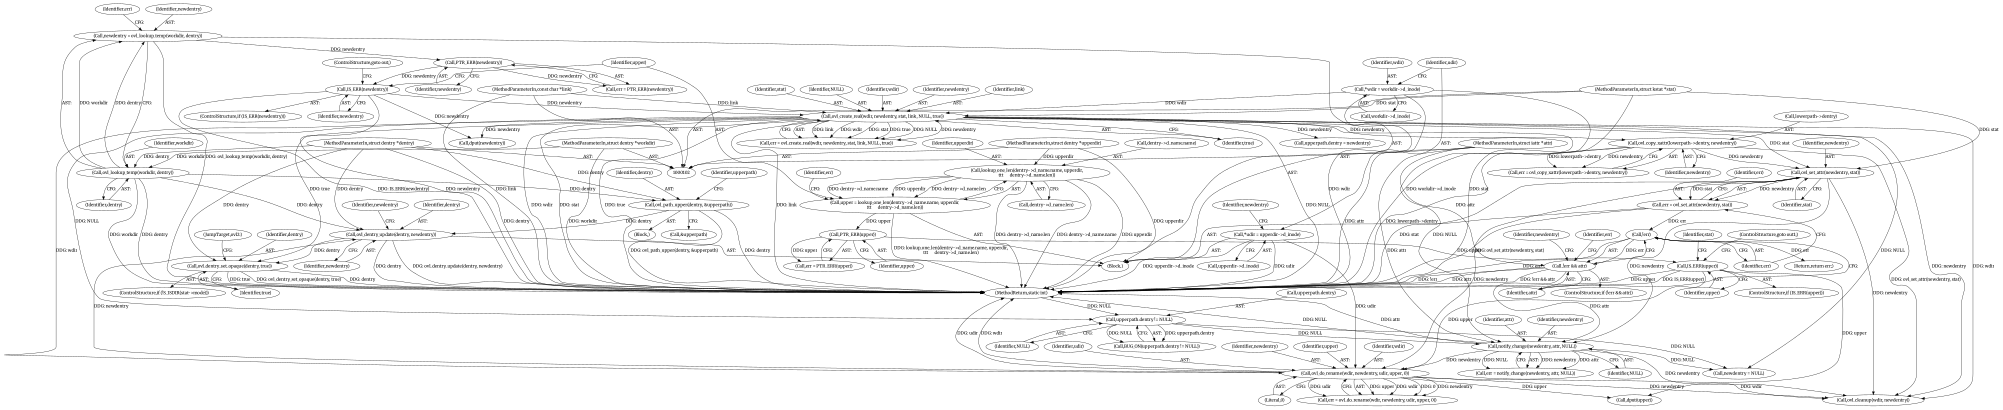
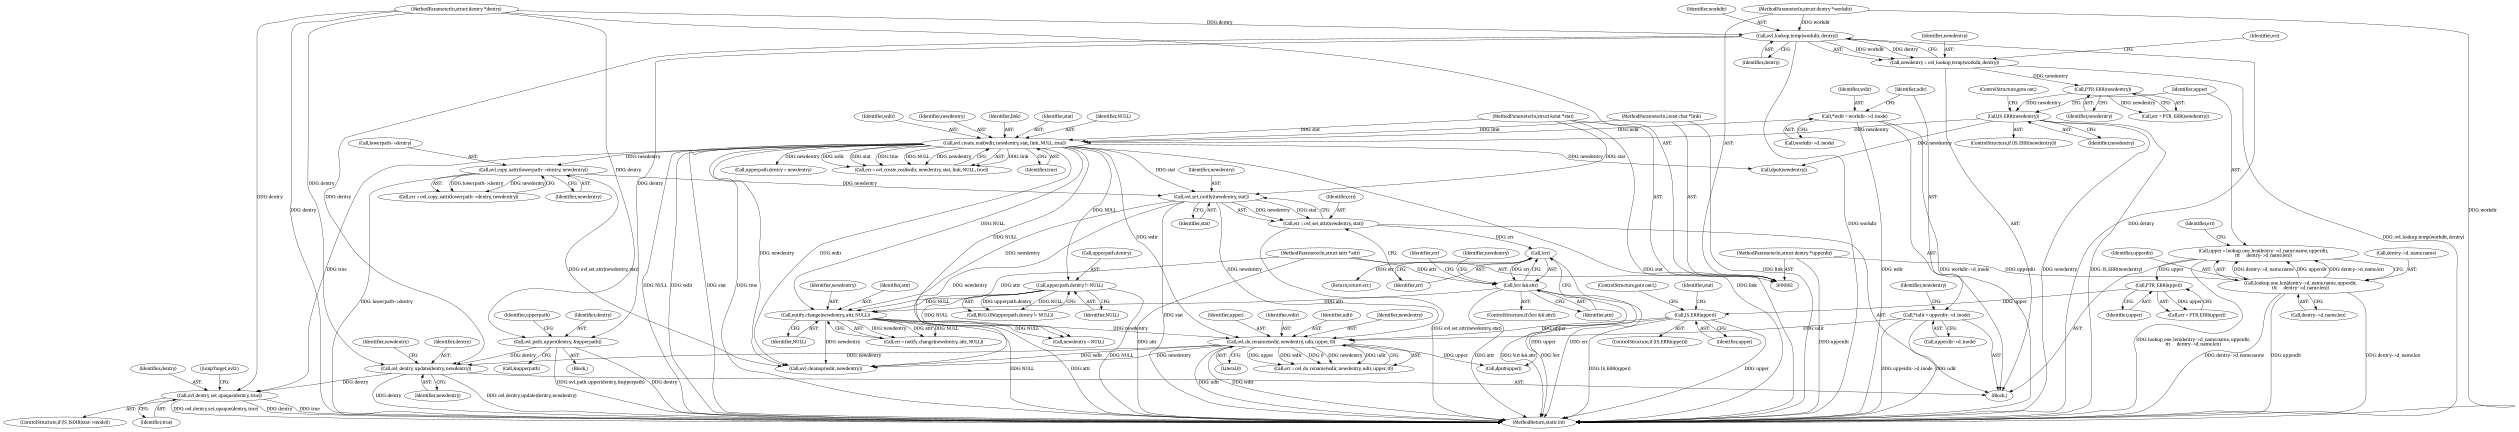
node "(Call,ovl_set_attr(newdentry, stat))": label "(Call,ovl_set_attr(newdentry, stat))" -> "(Call,ovl_set_notify(newdentry, stat))"
edge "(MethodReturn,static int)" -> "(Call,upperpath.dentry != NULL)": reversed
